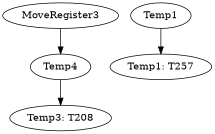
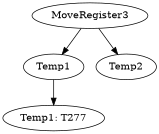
edge "MoveRegister3" -> "Temp1": added
node "Temp4": label "Temp4" -> "Temp2"
node "Temp1: T257": label "Temp1: T257" -> "Temp1: T277"
node "Temp3: T208": removed
